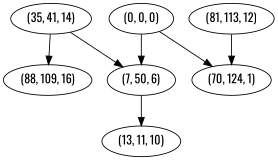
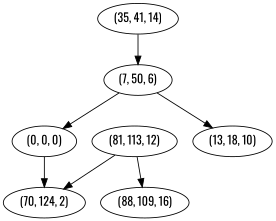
edge "(35, 41, 14)" -> "(88, 109, 16)": now "(81, 113, 12)" -> "(88, 109, 16)"
edge "(0, 0, 0)" -> "(7, 50, 6)": reversed
node "(70, 124, 1)": label "(70, 124, 1)" -> "(70, 124, 2)"
node "(13, 11, 10)": label "(13, 11, 10)" -> "(13, 18, 10)"
